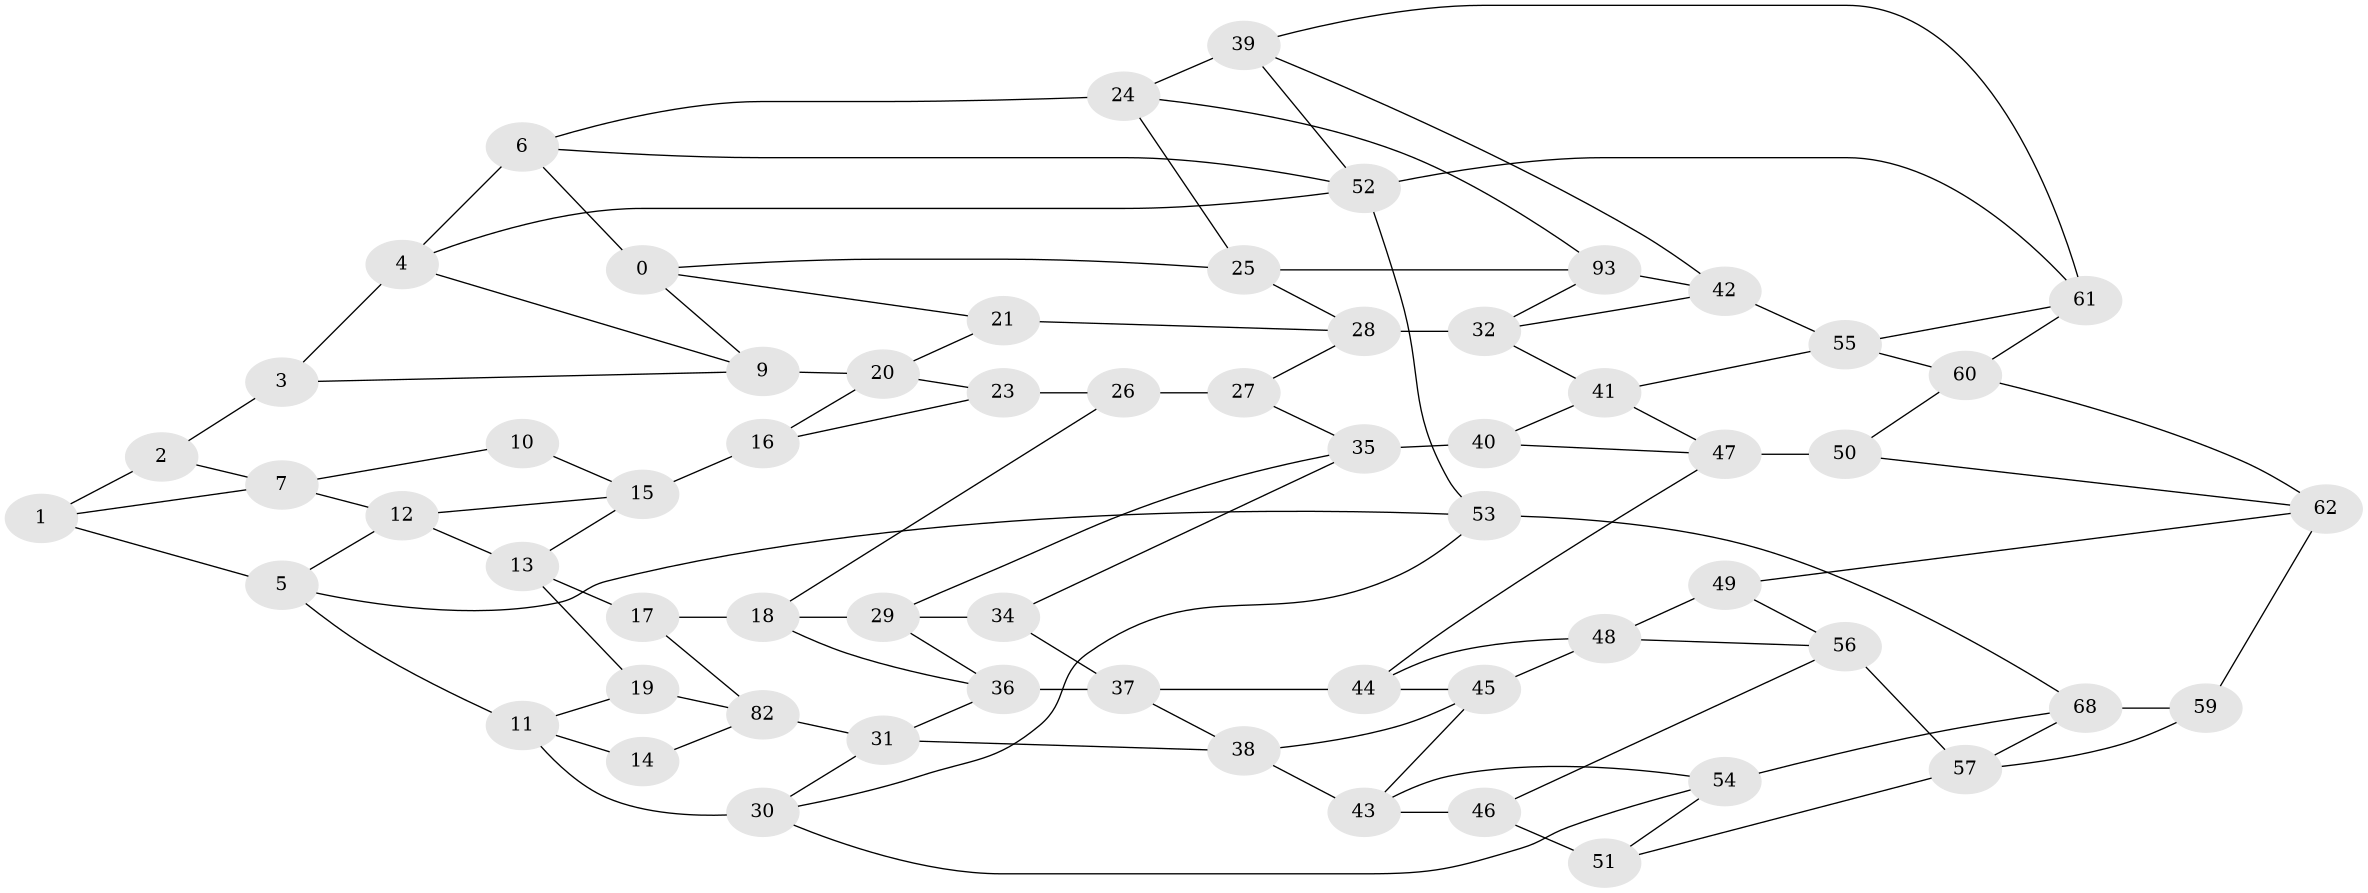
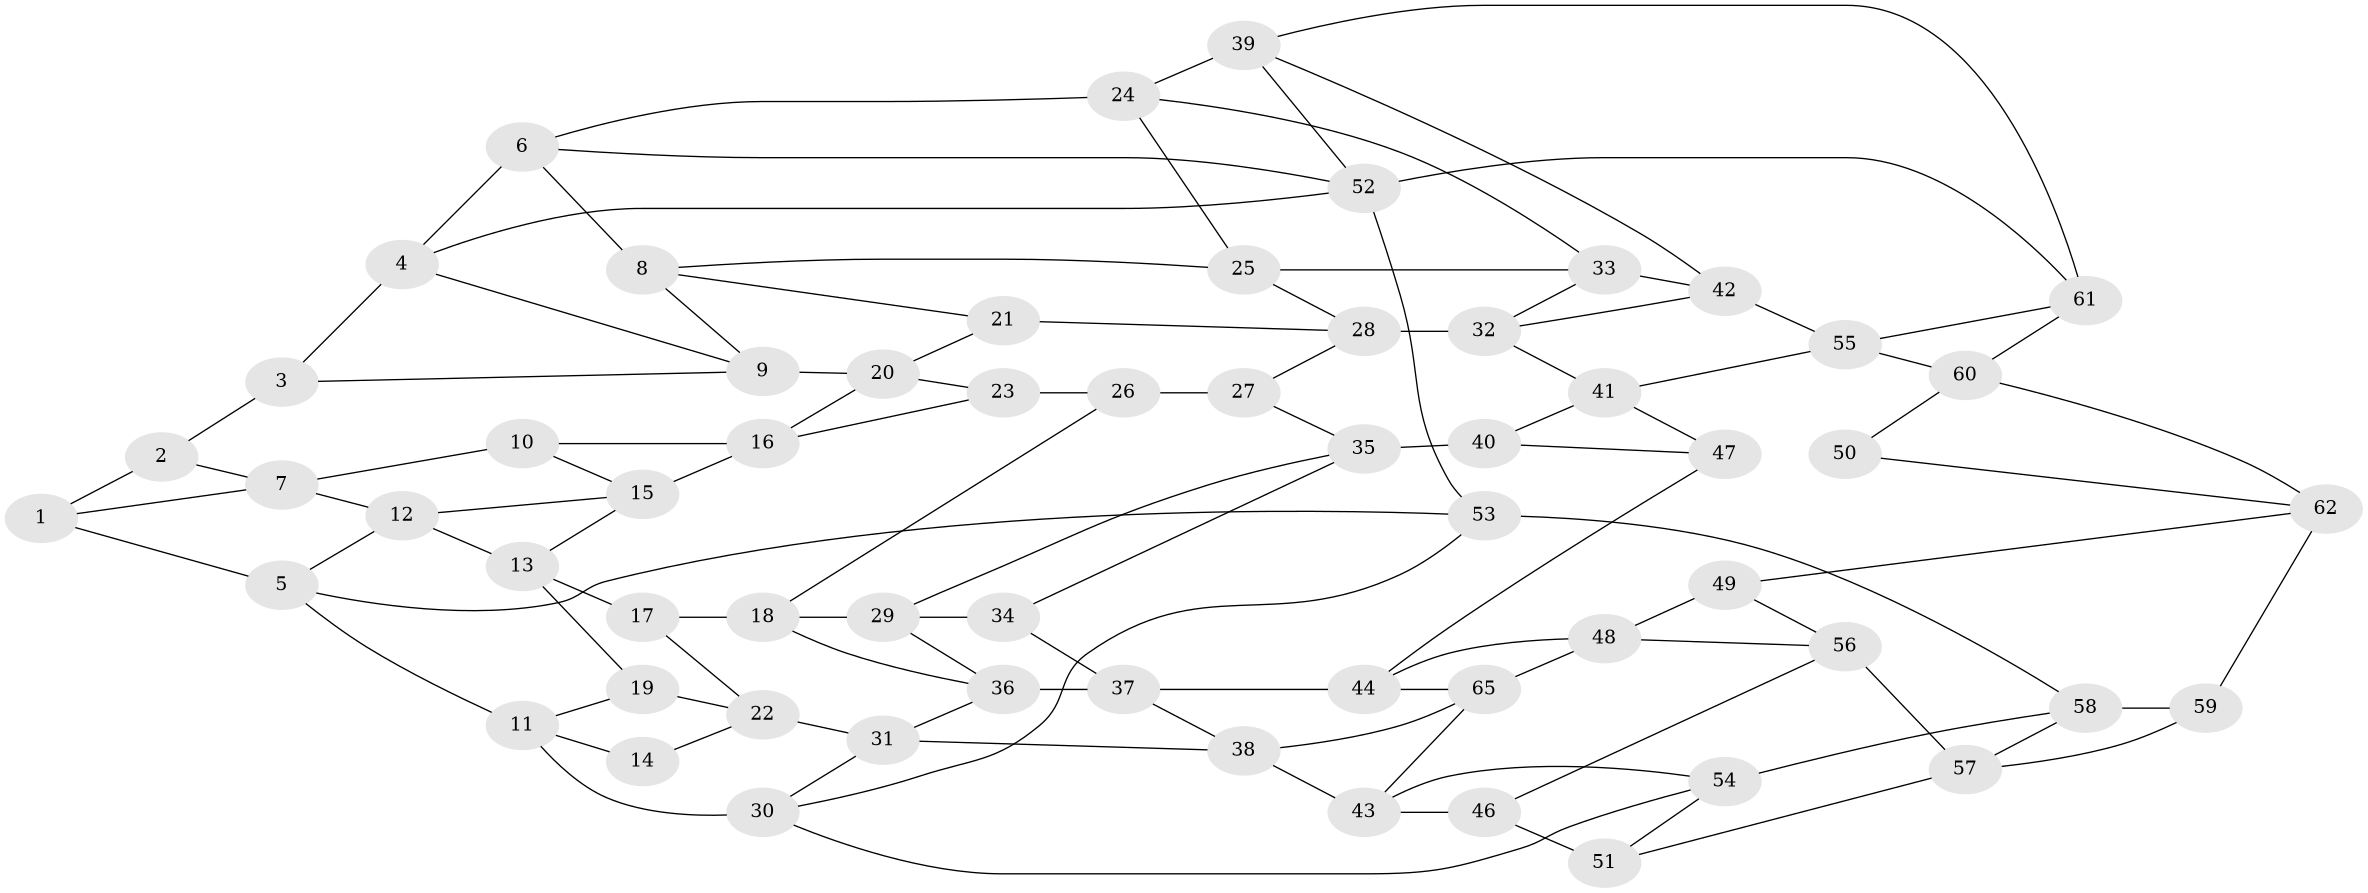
node "0": label "0" -> "8"
node "93": label "93" -> "33"
edge "10" -- "16": added
edge "47" -- "50": removed
node "45": label "45" -> "65"
node "68": label "68" -> "58"
node "82": label "82" -> "22"
